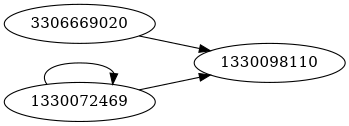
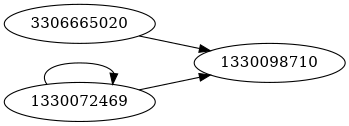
node "3306669020": label "3306669020" -> "3306665020"
node "1330098110": label "1330098110" -> "1330098710"
